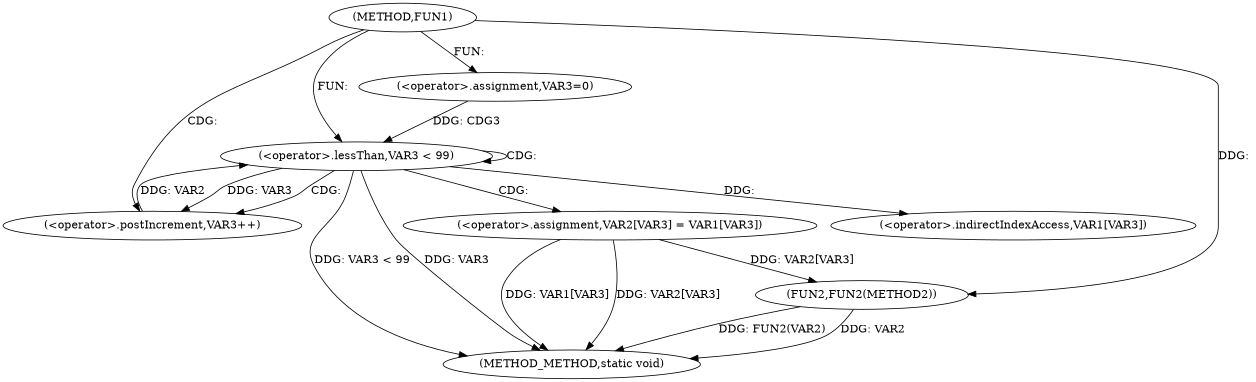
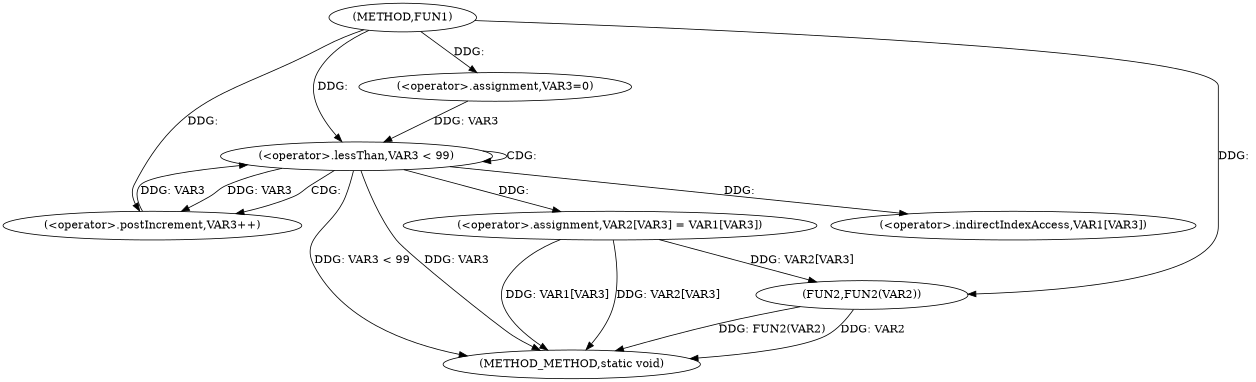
edge "(METHOD,FUN1)" -> "(<operator>.assignment,VAR3=0)": label "FUN: " -> "DDG: "
edge "(METHOD,FUN1)" -> "(<operator>.lessThan,VAR3 < 99)": label "FUN: " -> "DDG: "
edge "(METHOD,FUN1)" -> "(<operator>.postIncrement,VAR3++)": label "CDG: " -> "DDG: "
edge "(<operator>.assignment,VAR3=0)" -> "(<operator>.lessThan,VAR3 < 99)": label "DDG: CDG3" -> "DDG: VAR3"
edge "(<operator>.postIncrement,VAR3++)" -> "(<operator>.lessThan,VAR3 < 99)": label "DDG: VAR2" -> "DDG: VAR3"
edge "(<operator>.lessThan,VAR3 < 99)" -> "(<operator>.assignment,VAR2[VAR3] = VAR1[VAR3])": label "CDG: " -> "DDG: "
node "(FUN2,FUN2(METHOD2))": label "(FUN2,FUN2(METHOD2))" -> "(FUN2,FUN2(VAR2))"
